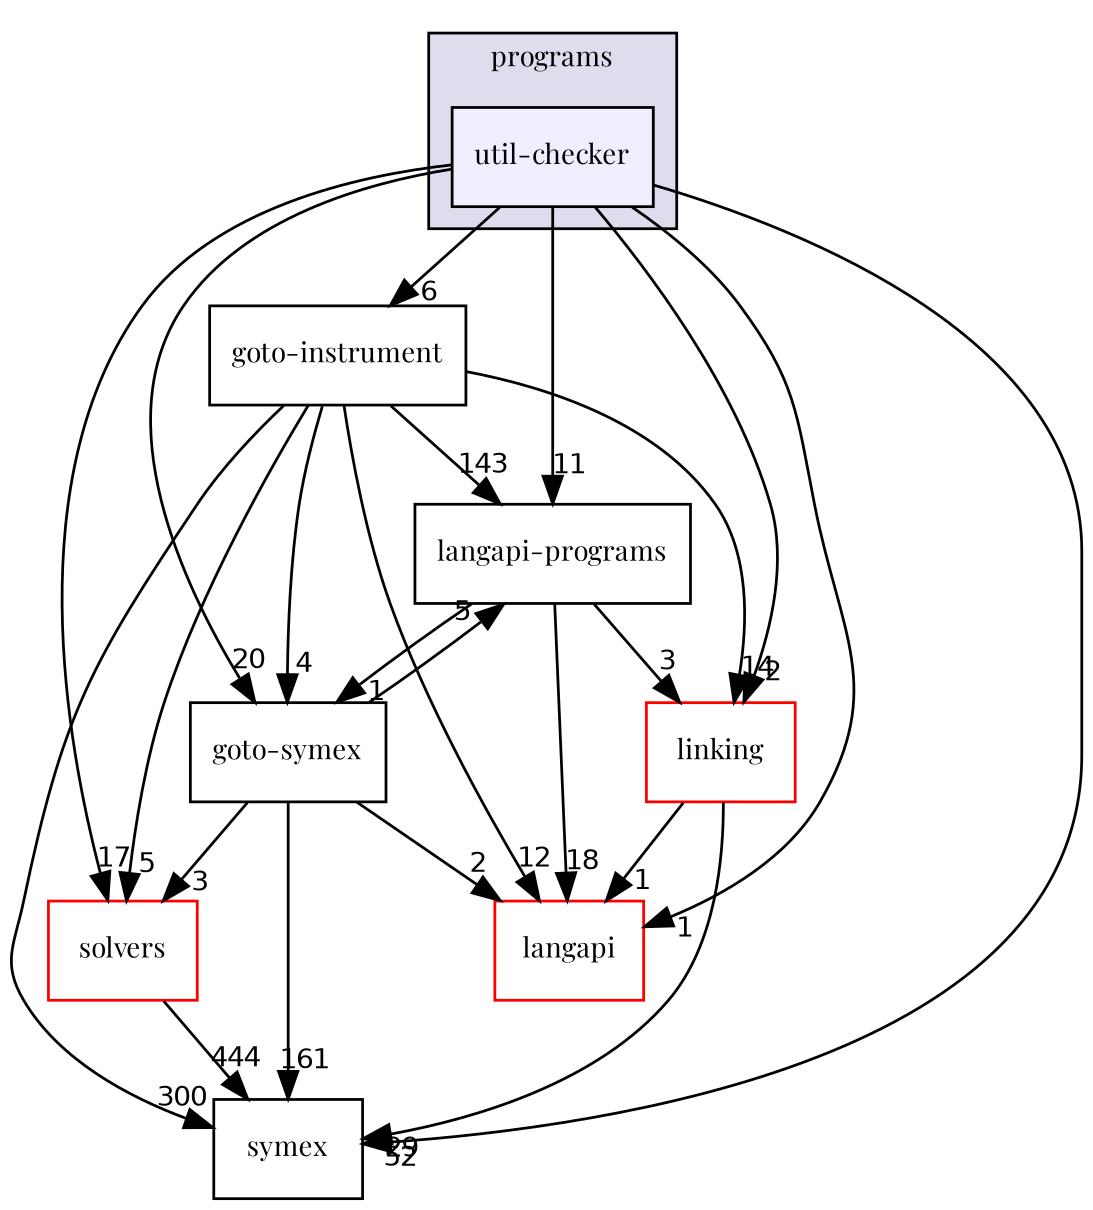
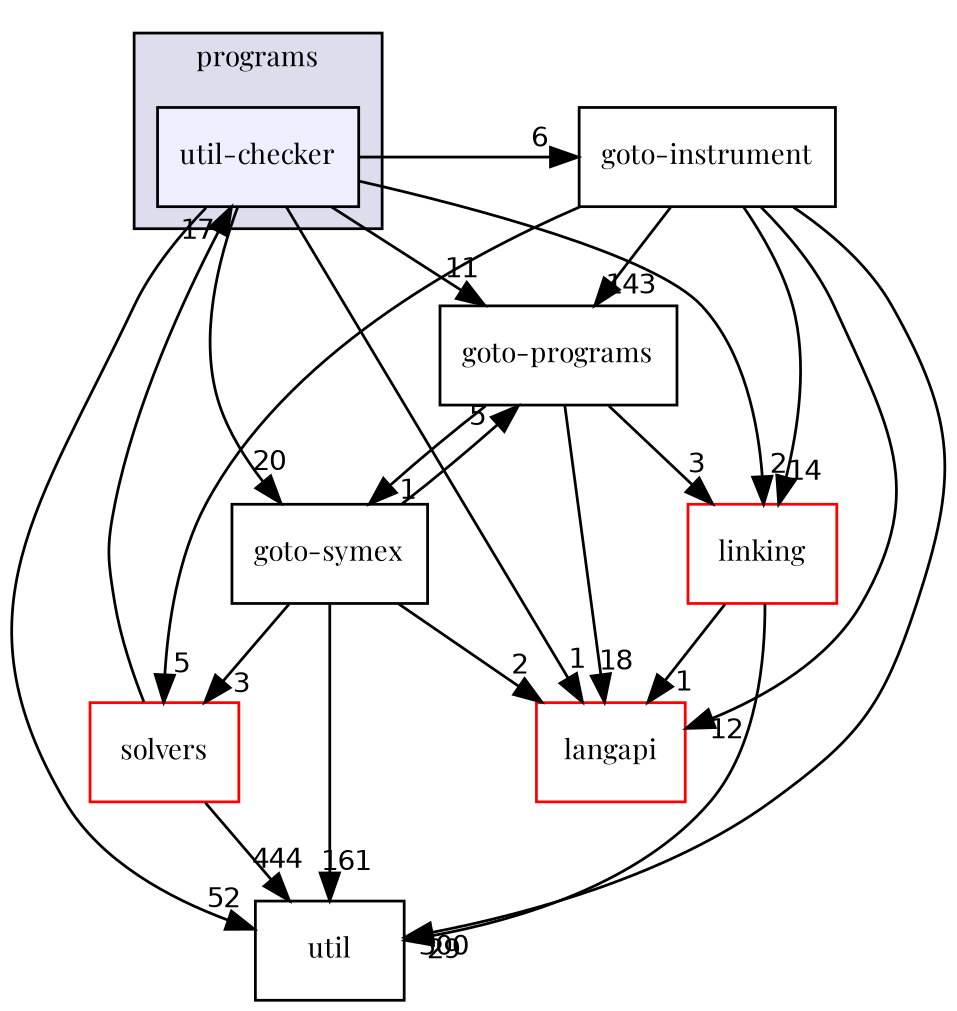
edge "util-checker" -> "solvers": reversed
edge "goto-instrument" -> "goto-symex": removed
node "langapi-programs": label "langapi-programs" -> "goto-programs"
node "symex": label "symex" -> "util"
